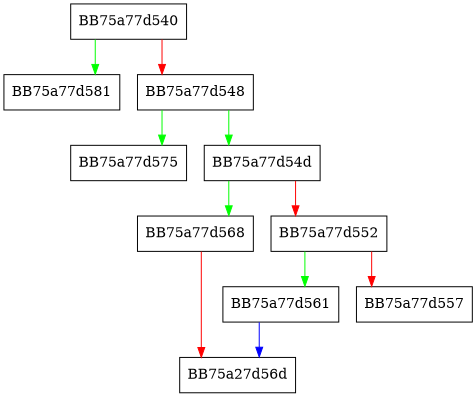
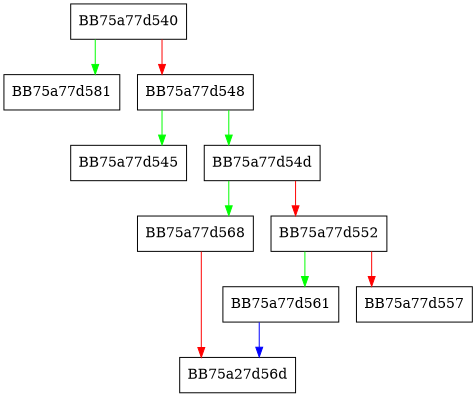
node "BB75a77d575": label "BB75a77d575" -> "BB75a77d545"
